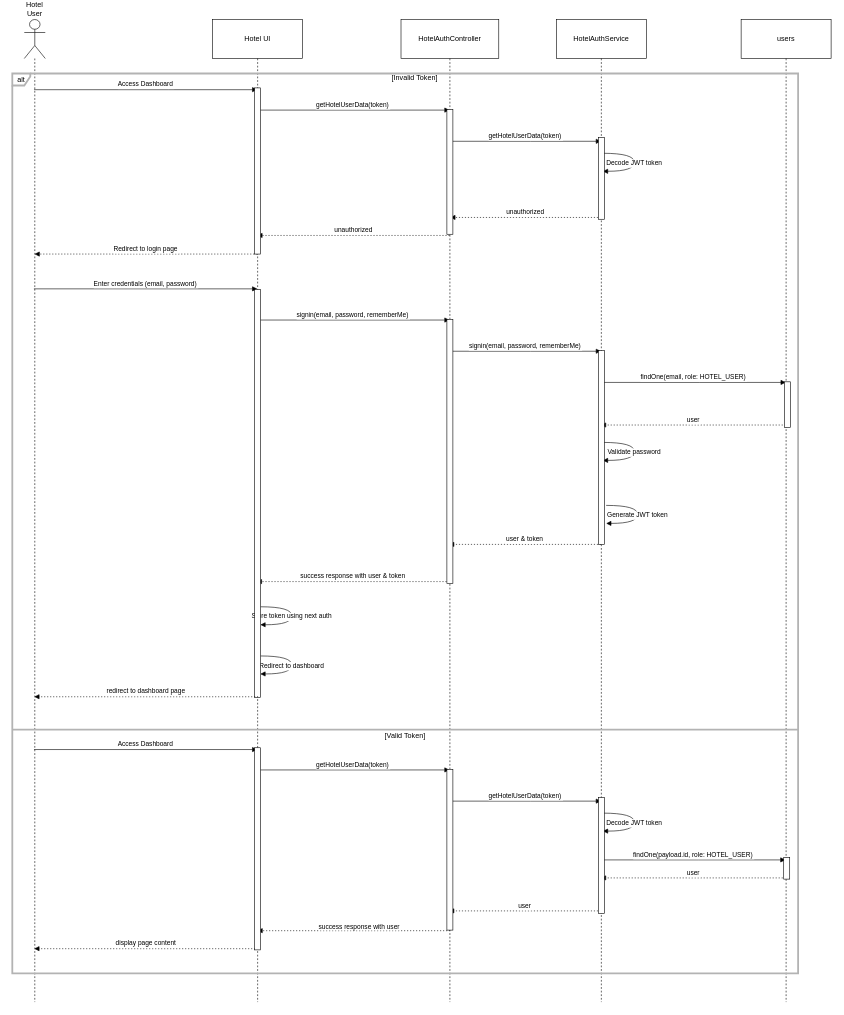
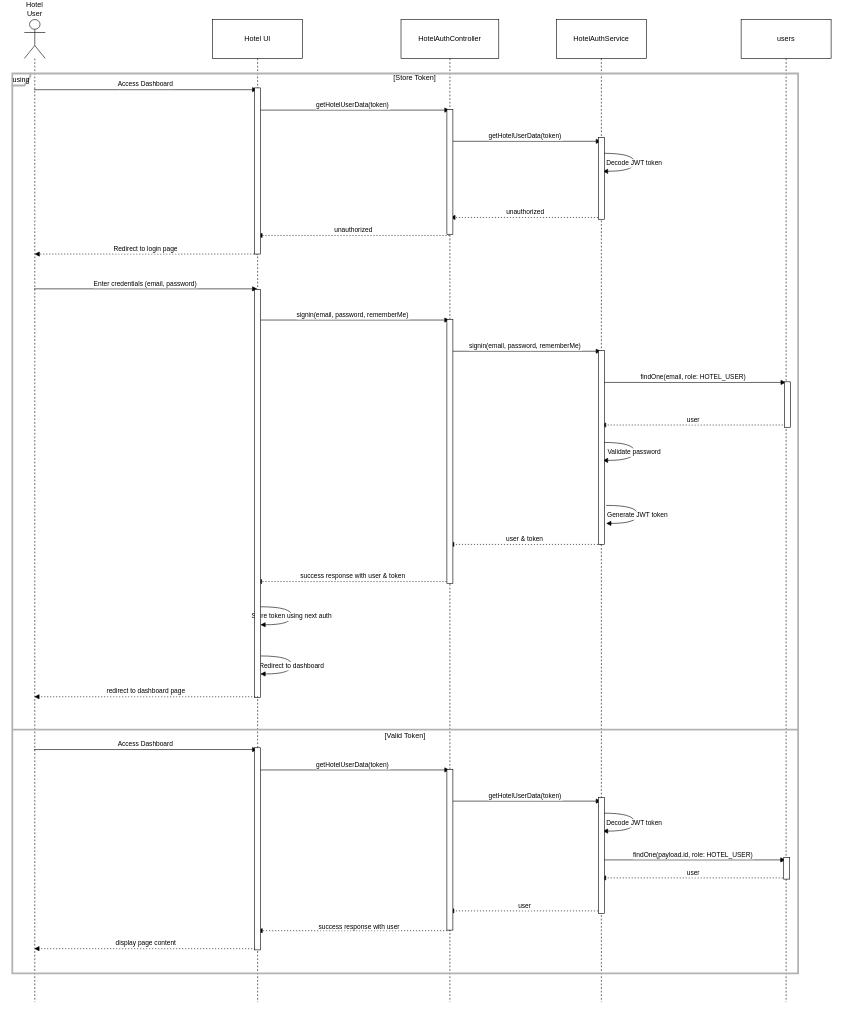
node "[Invalid Token]": label "[Invalid Token]" -> "[Store Token]"
node "alt": label "alt" -> "using"
